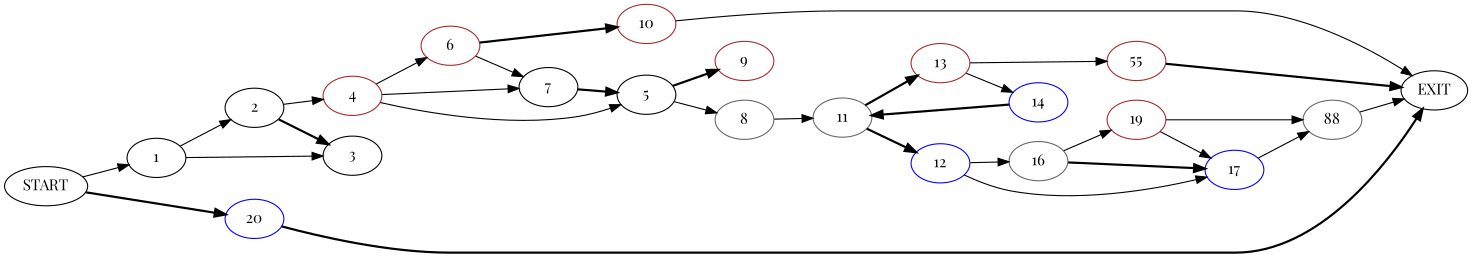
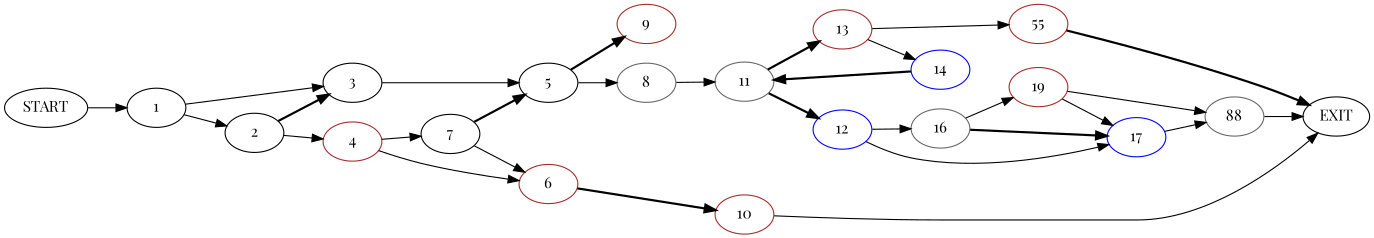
edge "6" -> "7": reversed
edge "4" -> "5": now "3" -> "5"
node "20": removed
